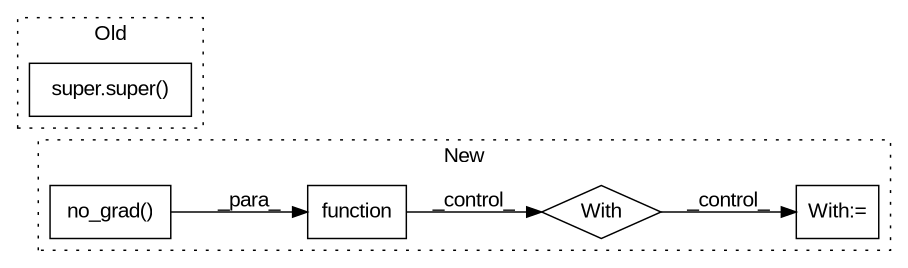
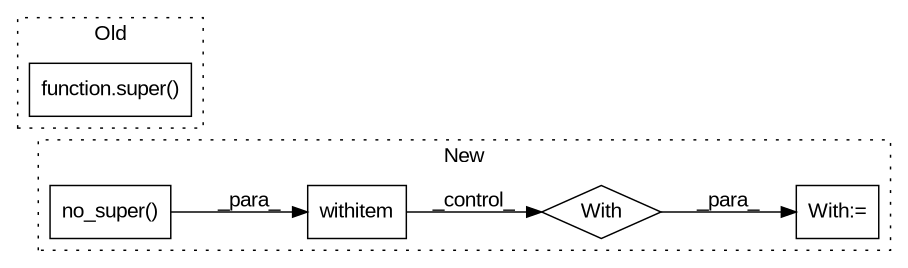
node "super.super()": label "super.super()" -> "function.super()"
edge "With" -> "With:=": label "_control_" -> "_para_"
node "no_grad()": label "no_grad()" -> "no_super()"
node "function": label "function" -> "withitem"
